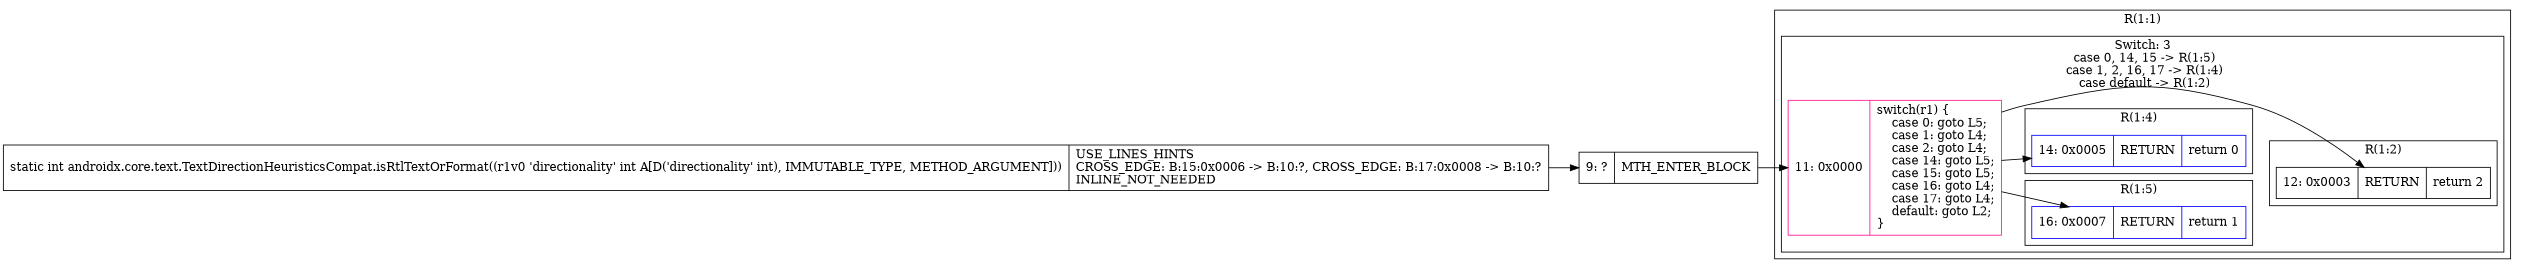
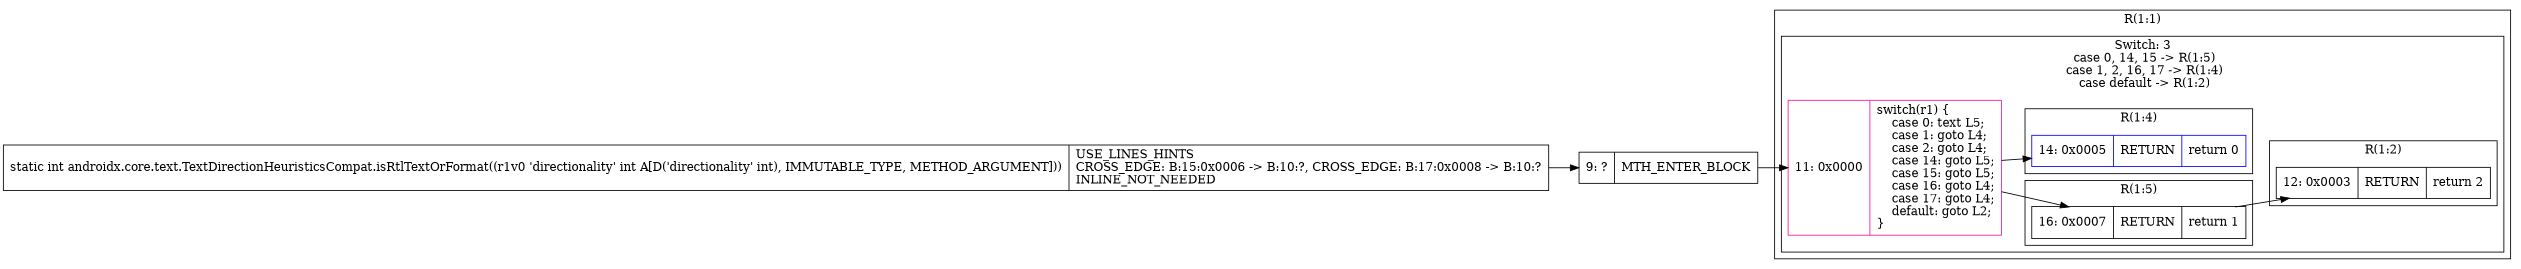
edge "11: 0x0000" -> "12: 0x0003": now "16: 0x0007" -> "12: 0x0003"
node "11: 0x0000": text "case 0: goto L5;" -> "case 0: text L5;"
node "16: 0x0007": color blue -> black
